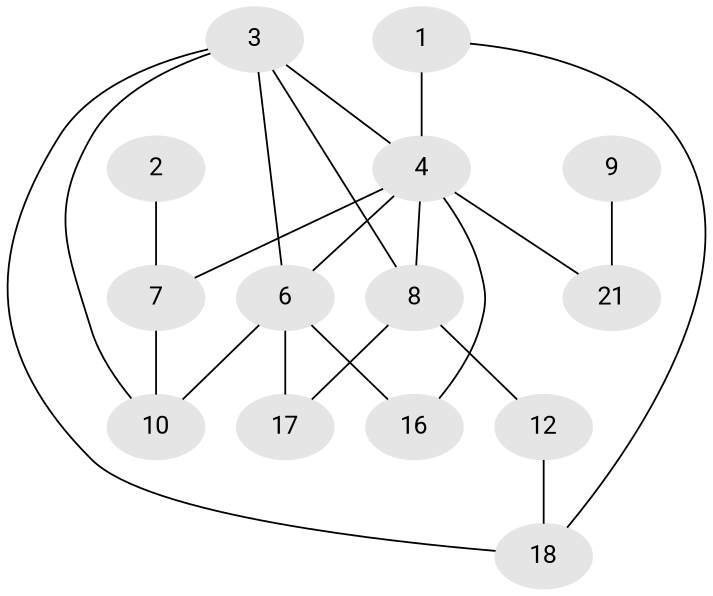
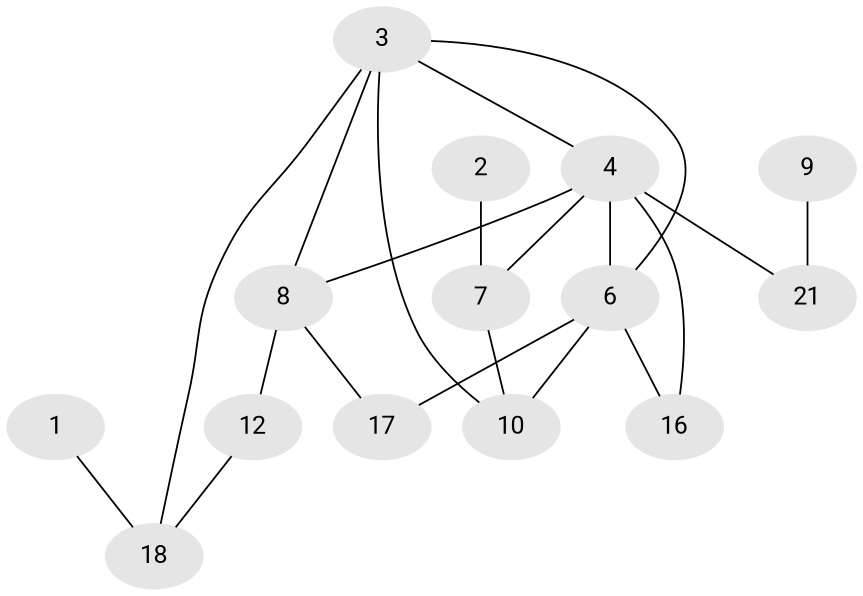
edge "1" -- "4": removed
